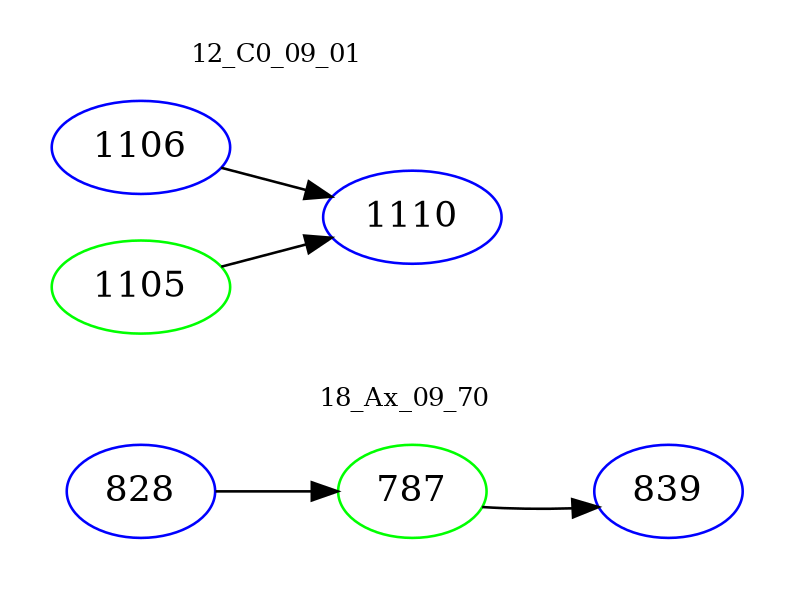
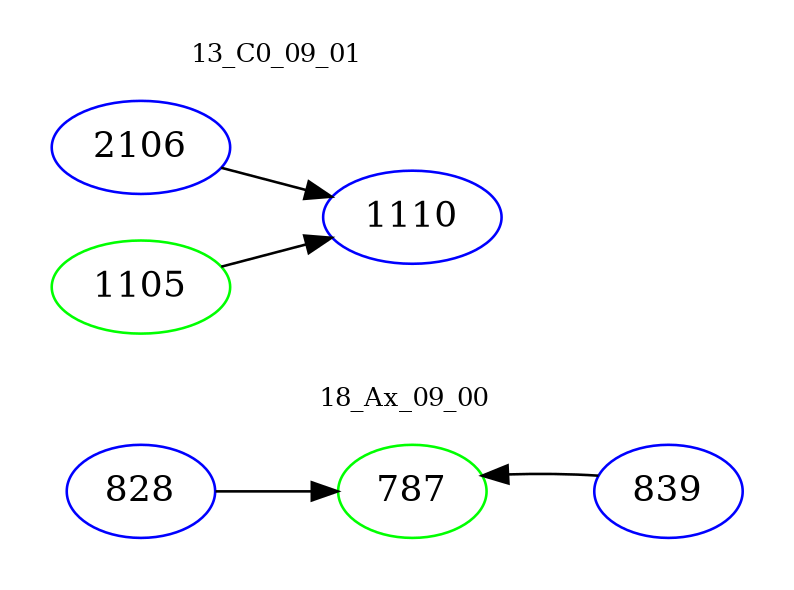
cluster "12_C0_09_01": label "12_C0_09_01" -> "13_C0_09_01"
node "1106": label "1106" -> "2106"
cluster "18_Ax_09_70": label "18_Ax_09_70" -> "18_Ax_09_00"
edge "787" -> "839": reversed
